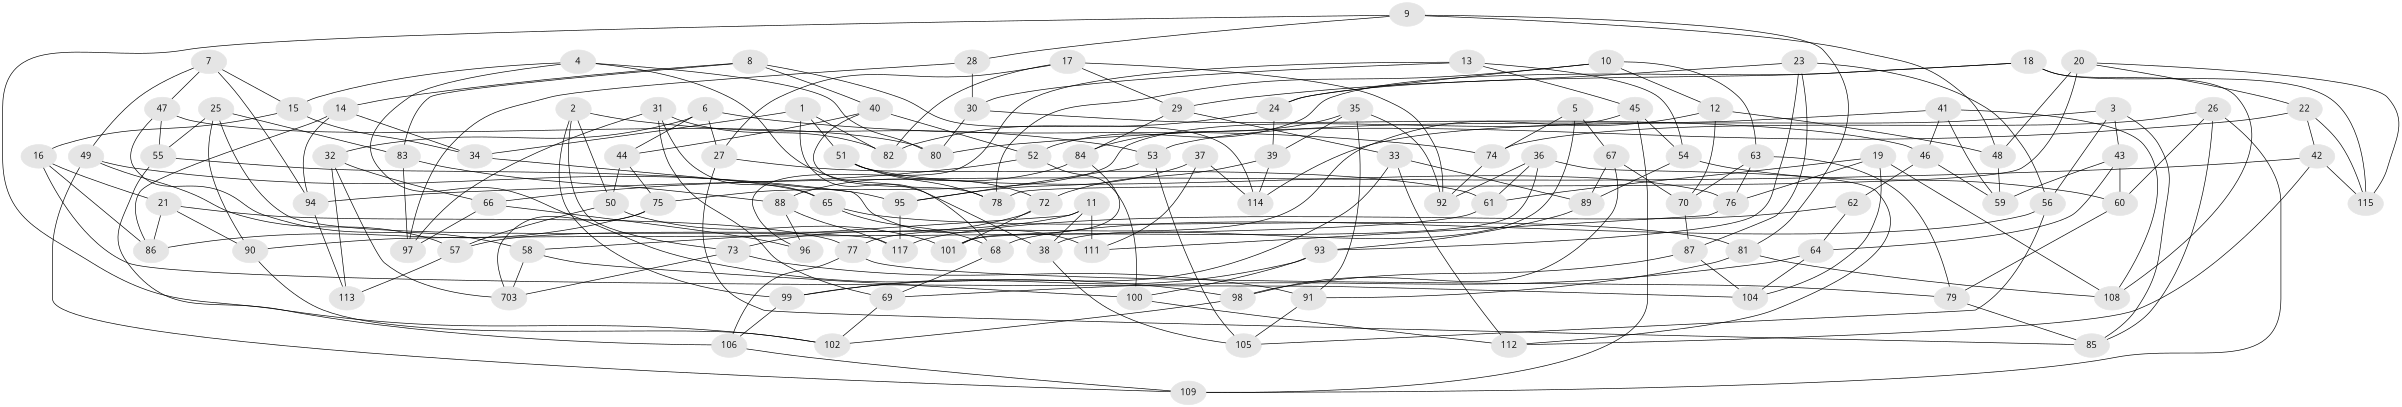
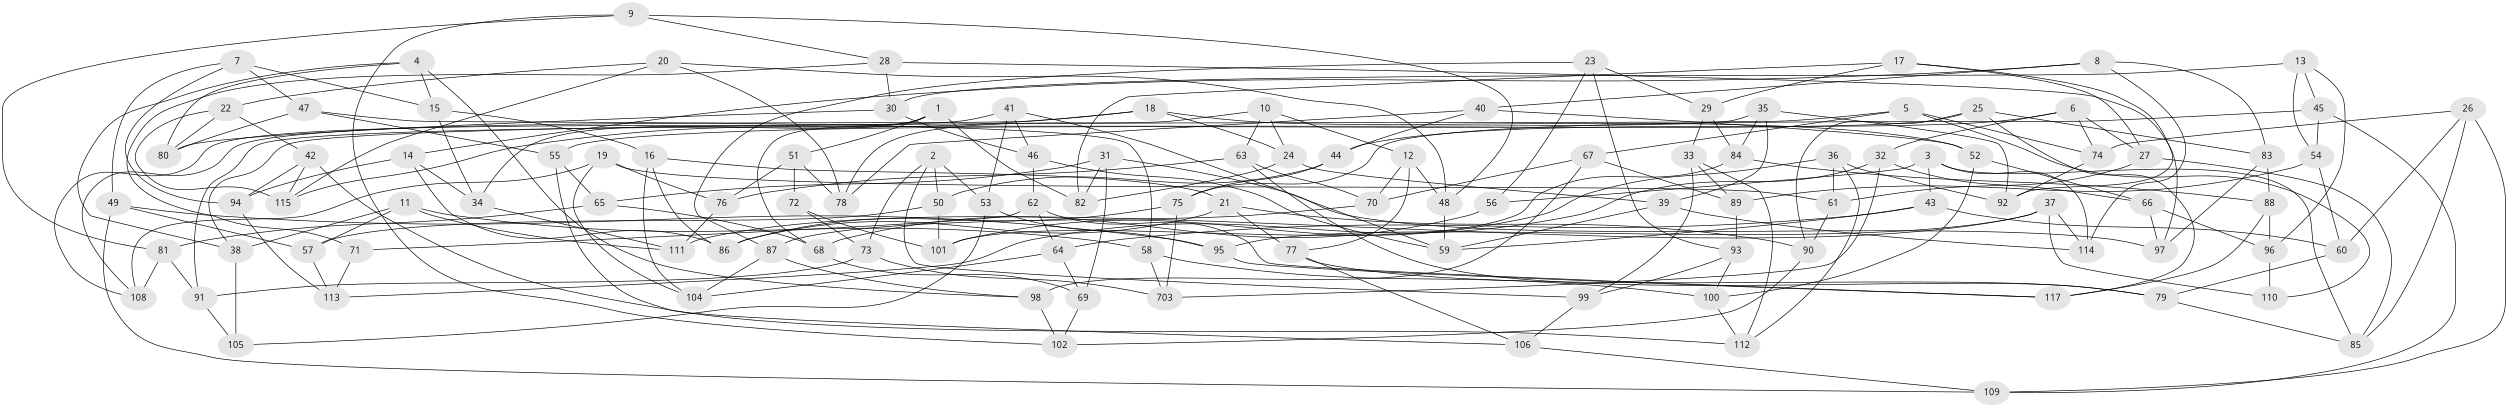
edge "39" -- "72": now "39" -- "59"
node "71": added
node "110": added
edge "56" -- "105": removed
